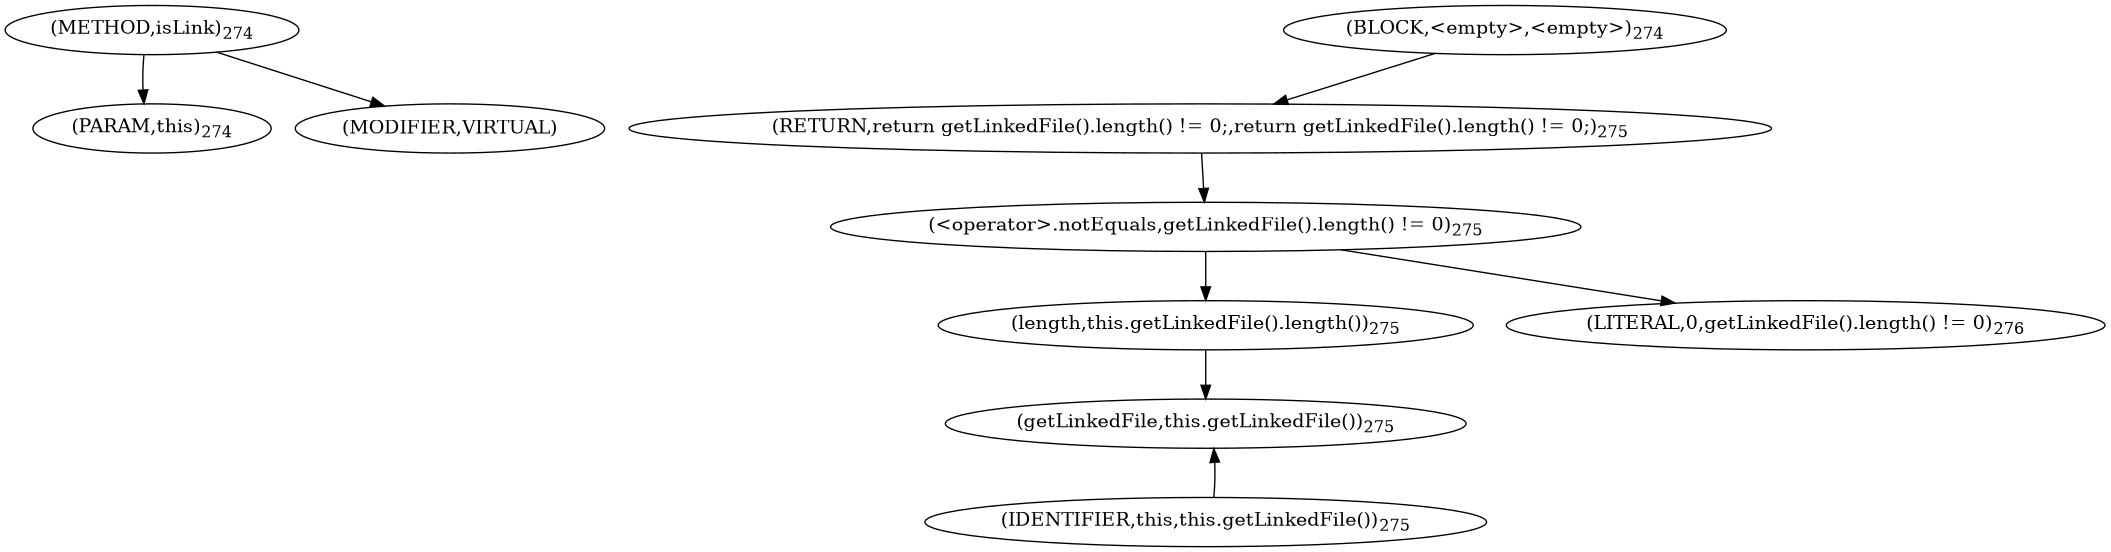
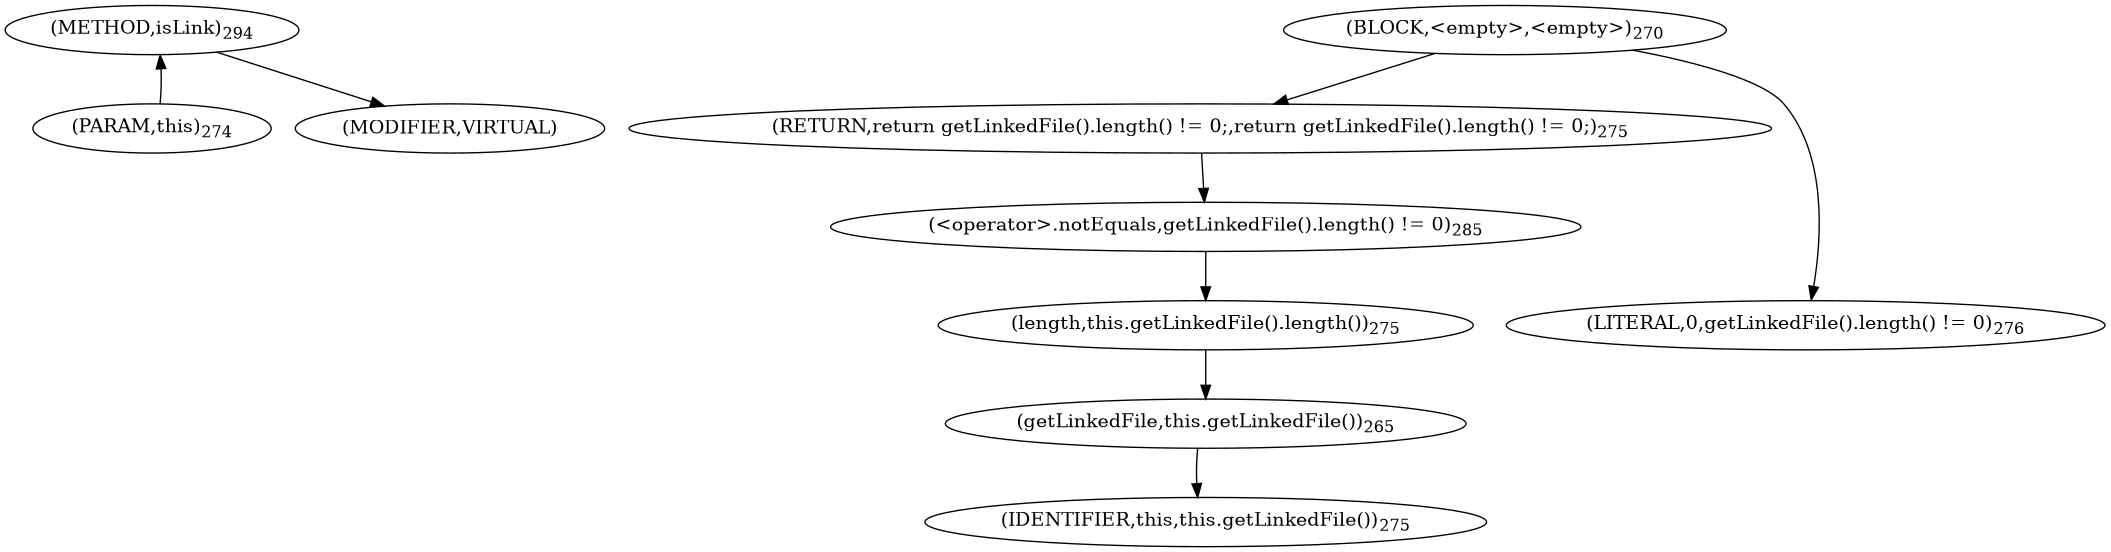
node "(METHOD,isLink)": text "274" -> "294"
node "(BLOCK,<empty>,<empty>)": text "274" -> "270"
edge "(METHOD,isLink)" -> "(PARAM,this)": reversed
node "(<operator>.notEquals,getLinkedFile().length() != 0)": text "275" -> "285"
edge "(<operator>.notEquals,getLinkedFile().length() != 0)" -> "(LITERAL,0,getLinkedFile().length() != 0)": now "(BLOCK,<empty>,<empty>)" -> "(LITERAL,0,getLinkedFile().length() != 0)"
node "(getLinkedFile,this.getLinkedFile())": text "275" -> "265"
edge "(IDENTIFIER,this,this.getLinkedFile())" -> "(getLinkedFile,this.getLinkedFile())": reversed
